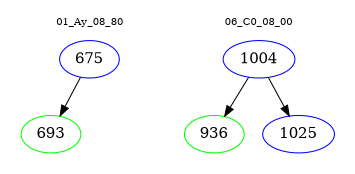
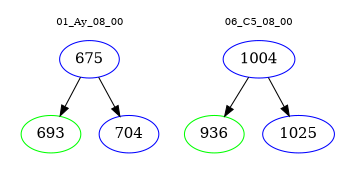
cluster "01_Ay_08_80": label "01_Ay_08_80" -> "01_Ay_08_00"
cluster "06_C0_08_00": label "06_C0_08_00" -> "06_C5_08_00"
node "704": added
